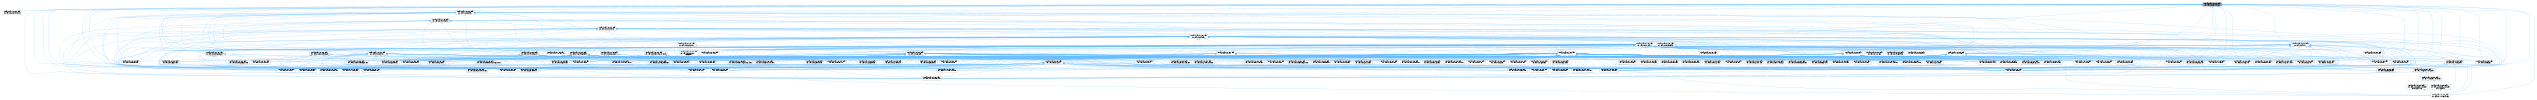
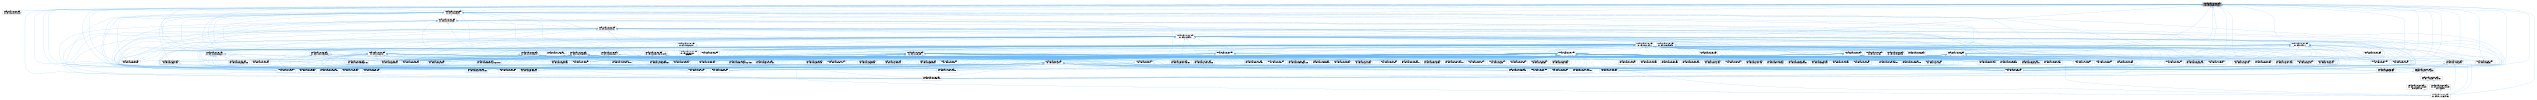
node "/home/runner/work/doxygen /doxygen/vhdlparser/VhdlParser.h": label "/home/runner/work/doxygen /doxygen/vhdlparser/VhdlParser.h" -> "/home/runner/work/doxygen /defargs/vhdlparser/VhdlParser.h"
